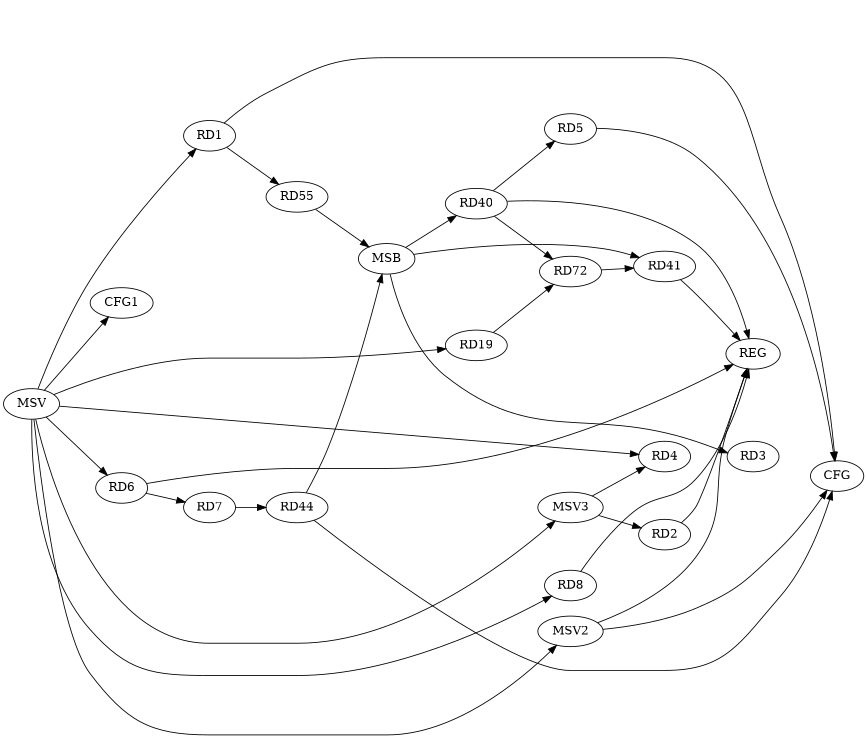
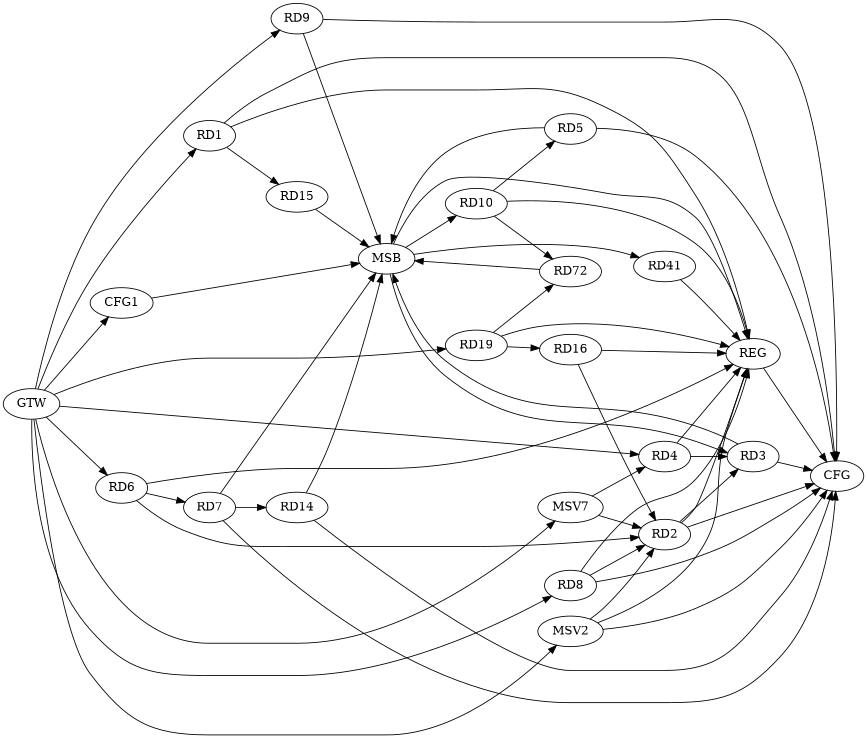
node "RD9": added
edge "RD1" -> "REG": added
edge "RD5" -> "MSB": added
edge "MSB" -> "REG": added
node "RD55": label "RD55" -> "RD15"
node "RD40": label "RD40" -> "RD10"
edge "RD72" -> "RD41": now "RD72" -> "MSB"
edge "CFG1" -> "MSB": added
edge "RD19" -> "REG": added
node "RD16": added
edge "RD7" -> "MSB": added
node "MSV": label "MSV" -> "GTW"
edge "RD3" -> "MSB": added
edge "RD4" -> "REG": added
edge "REG" -> "CFG": added
edge "RD4" -> "RD3": added
edge "RD3" -> "CFG": added
edge "RD2" -> "RD3": added
node "RD44": label "RD44" -> "RD14"
node "MSV3": label "MSV3" -> "MSV7"
edge "RD2" -> "CFG": added
edge "RD6" -> "RD2": added
edge "RD8" -> "CFG": added
edge "RD8" -> "RD2": added
edge "MSV2" -> "RD2": added
edge "RD7" -> "CFG": added
